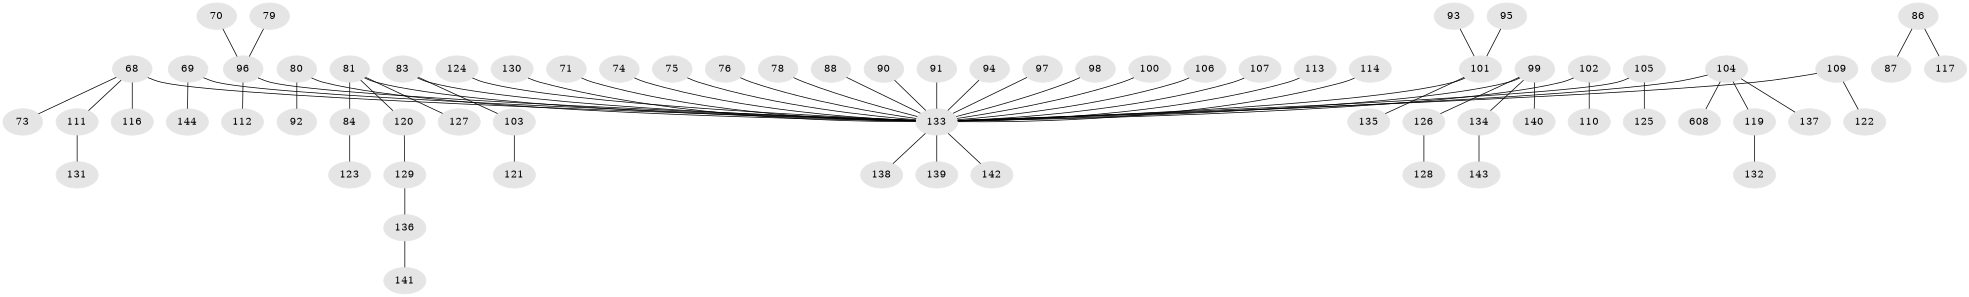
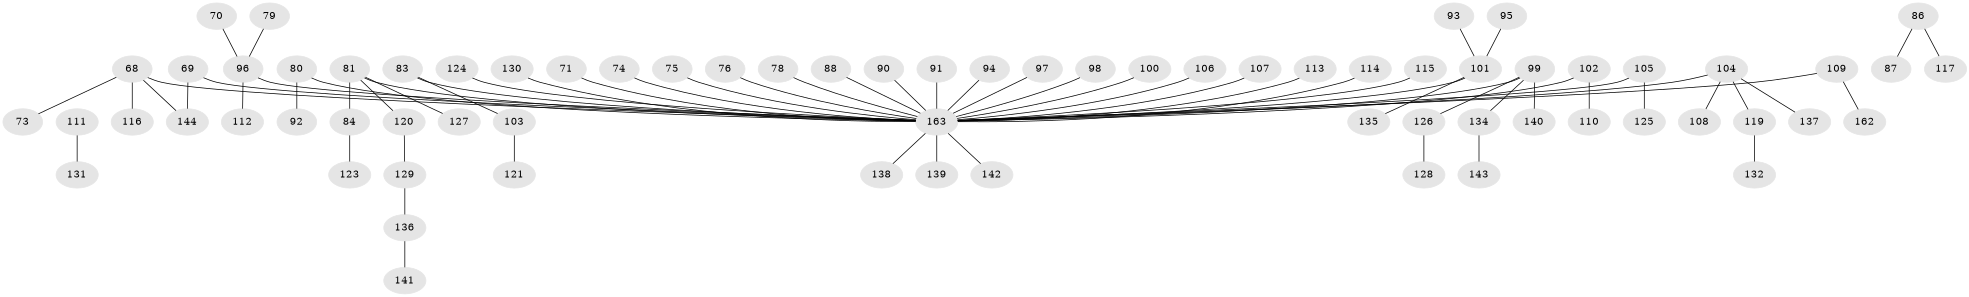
node "115": added
edge "68" -- "111": now "68" -- "144"
node "133": label "133" -> "163"
node "608": label "608" -> "108"
node "122": label "122" -> "162"
